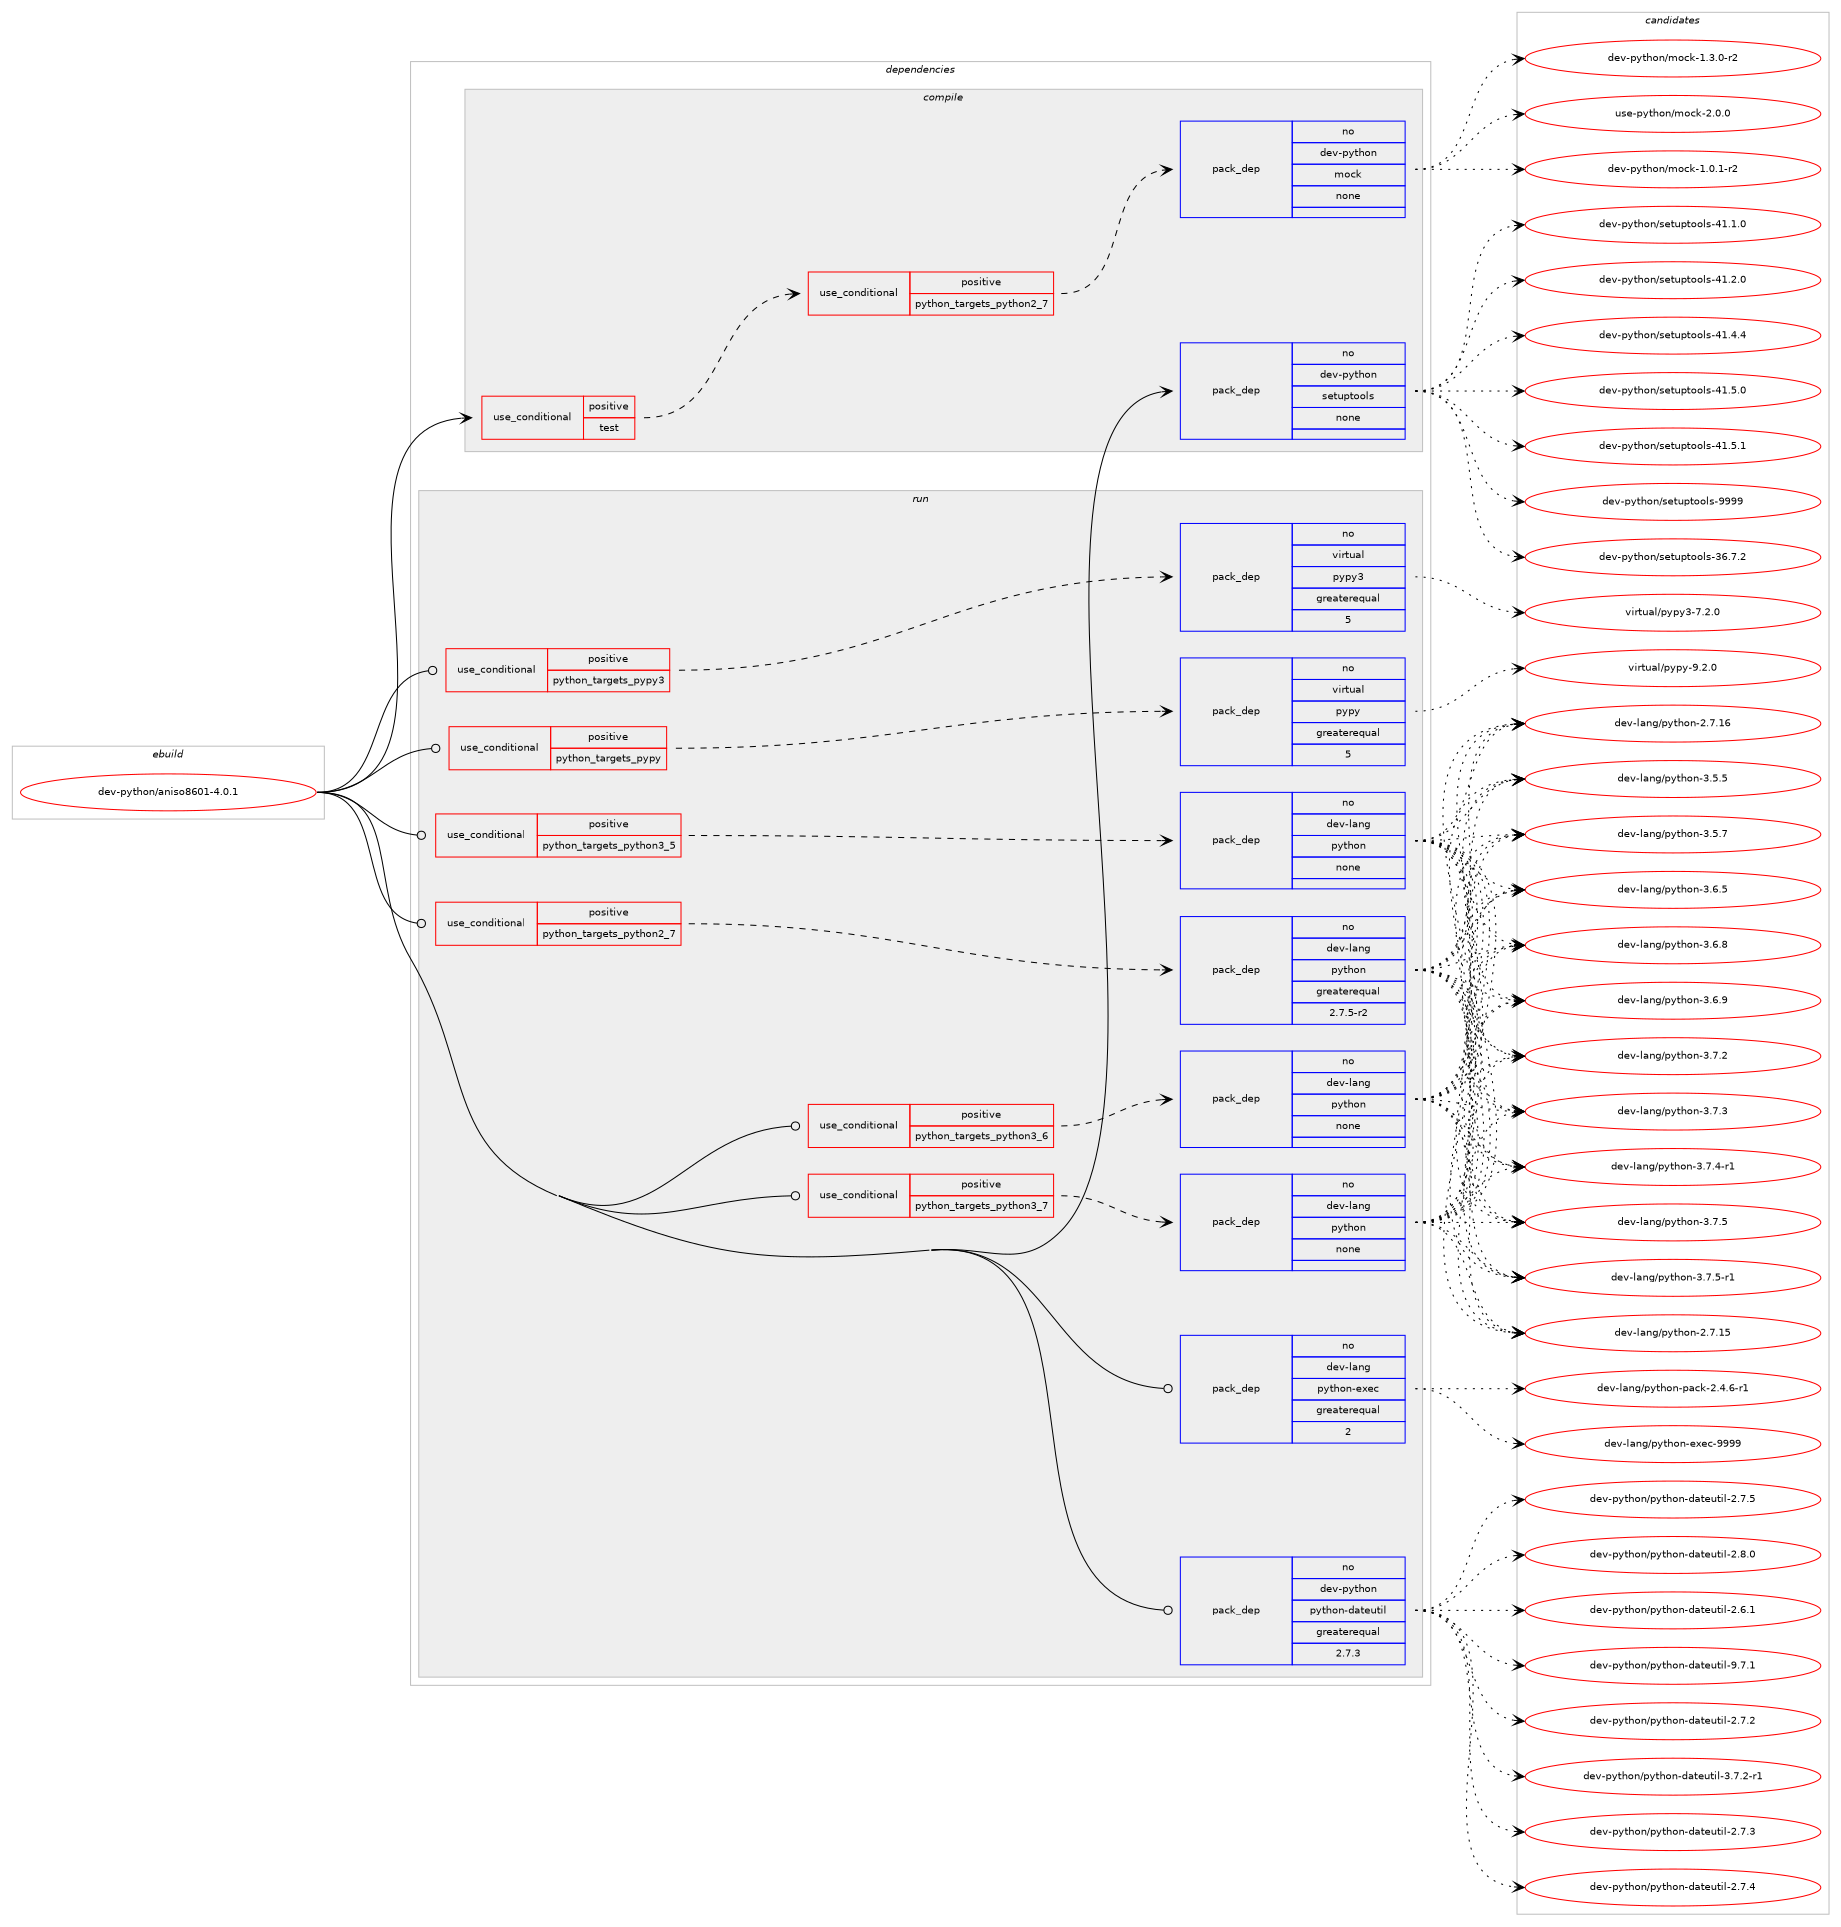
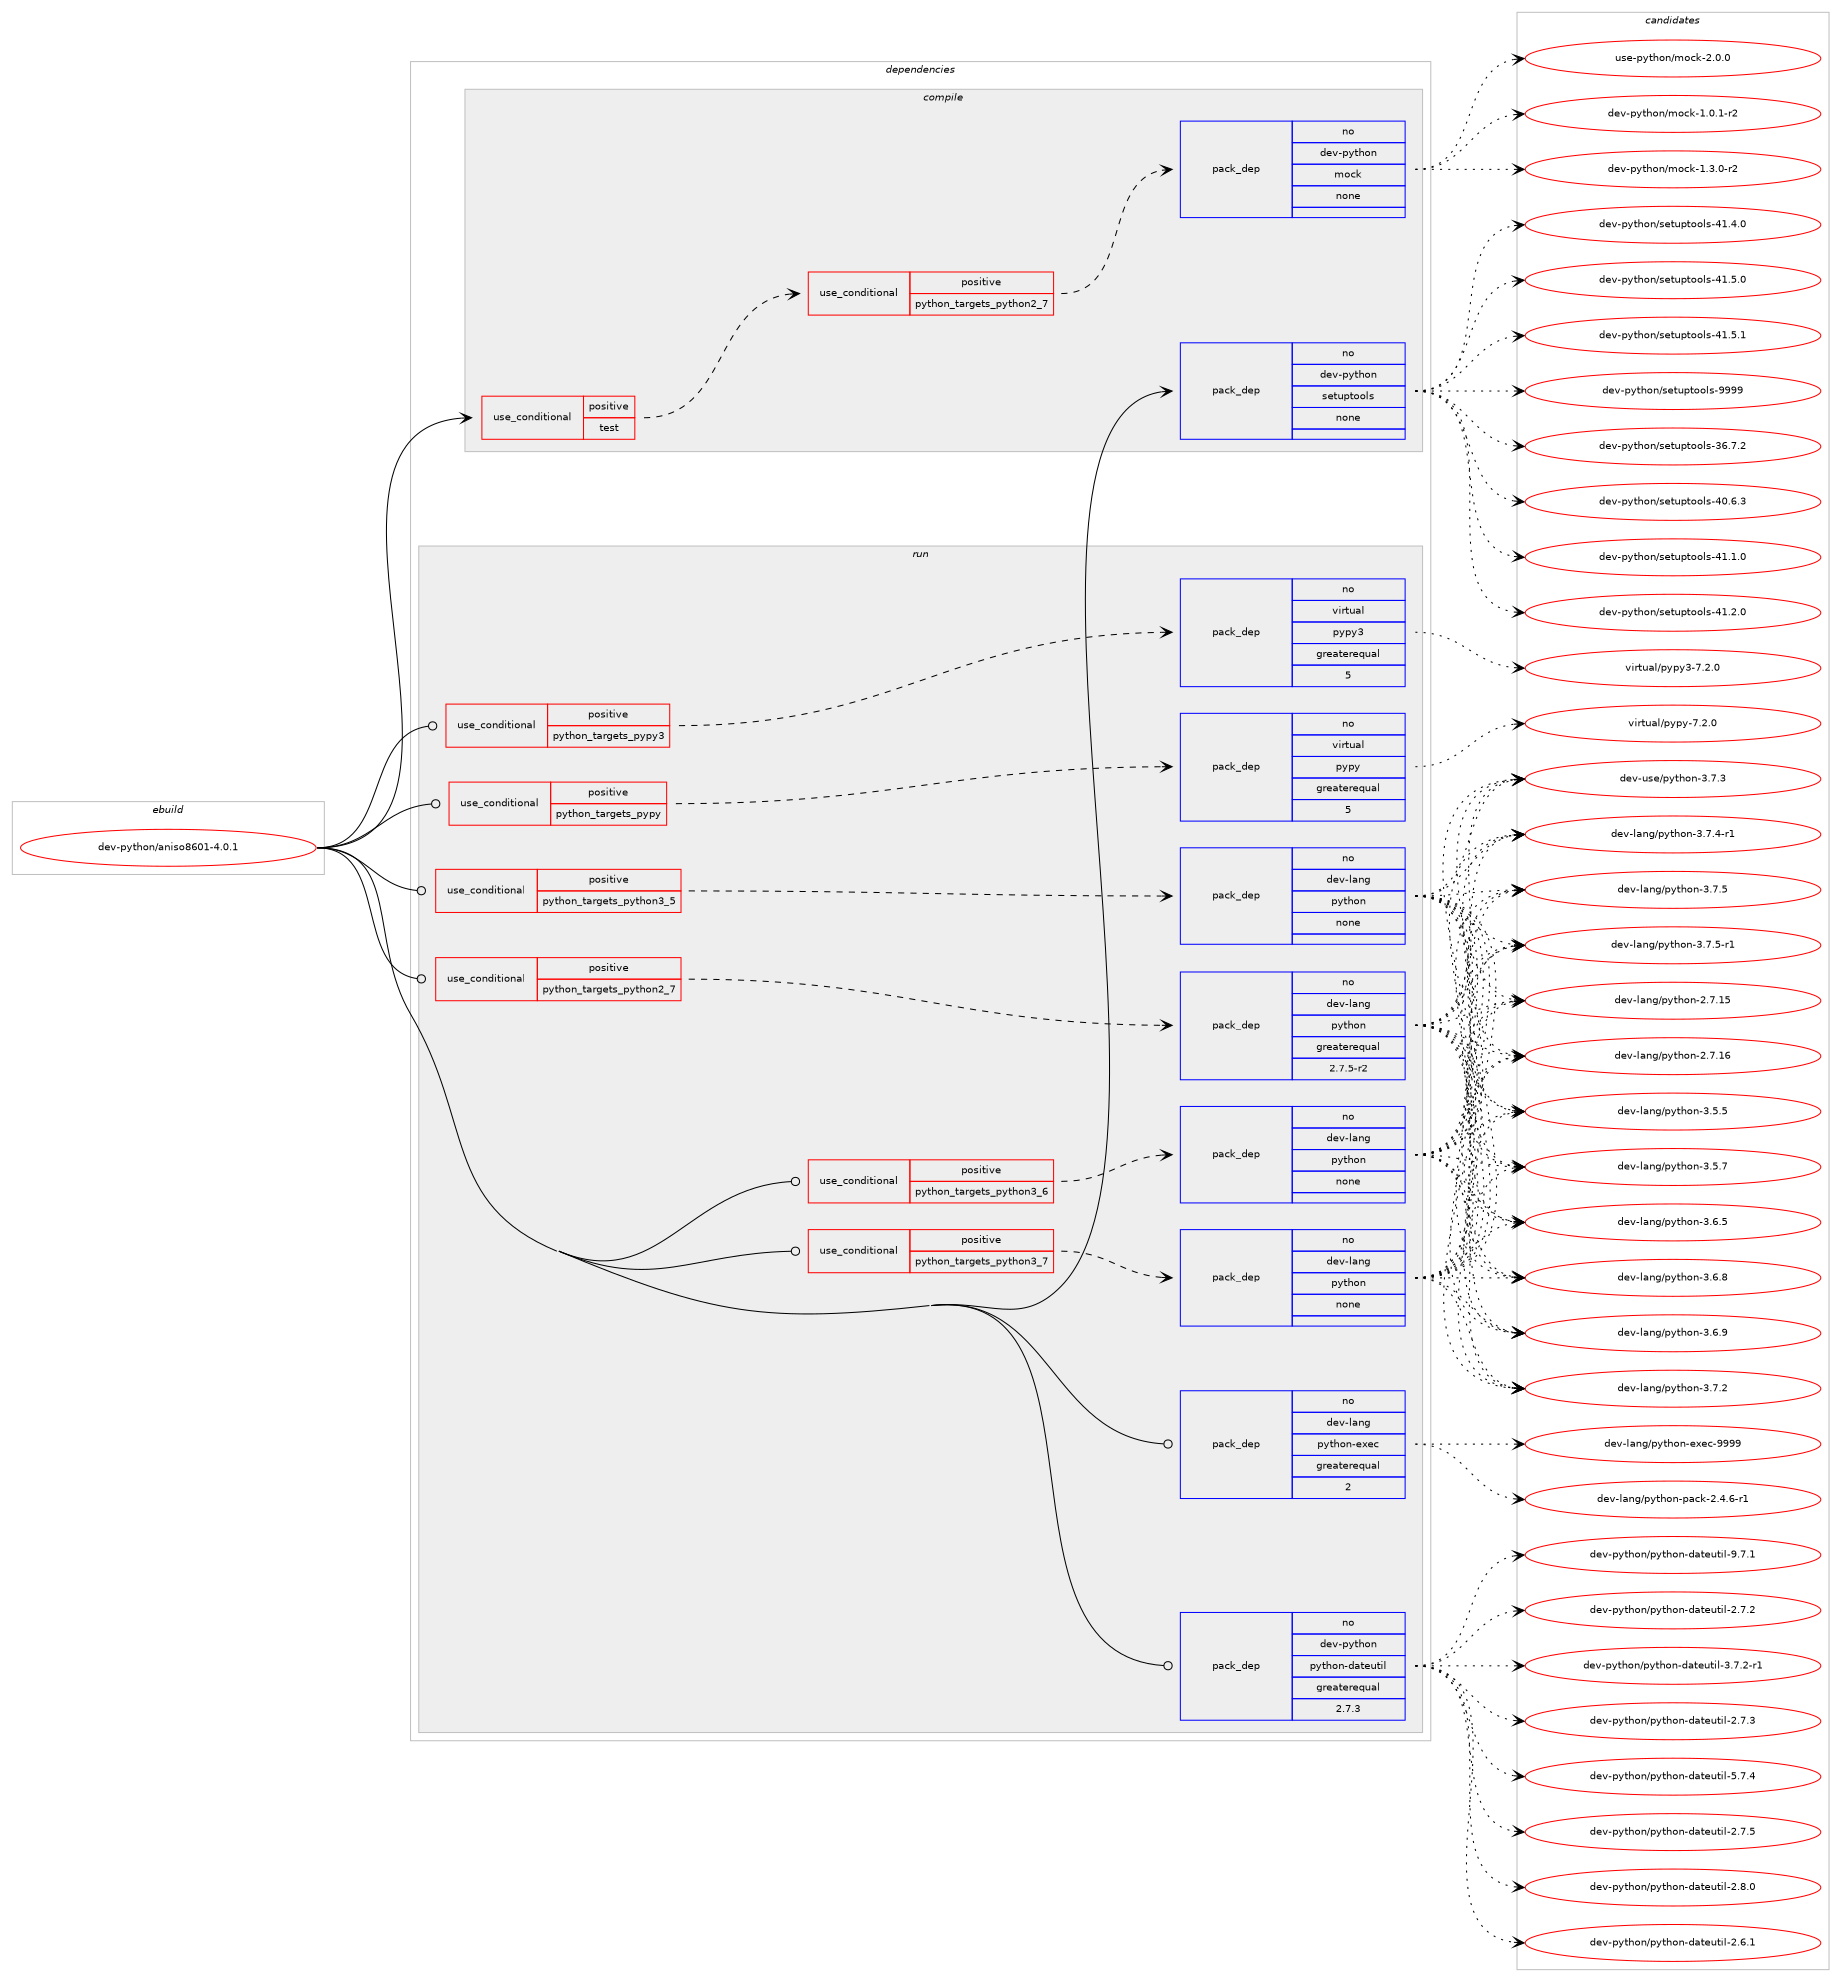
node "dev-python/setuptools-41.4.4": label "dev-python/setuptools-41.4.4" -> "dev-python/setuptools-41.4.0"
node "dev-python/setuptools-40.6.3": added
node "virtual/pypy-9.2.0": label "virtual/pypy-9.2.0" -> "virtual/pypy-7.2.0"
node "dev-lang/python-3.7.3": label "dev-lang/python-3.7.3" -> "dev-use/python-3.7.3"
node "dev-python/python-dateutil-2.7.4": label "dev-python/python-dateutil-2.7.4" -> "dev-python/python-dateutil-5.7.4"
